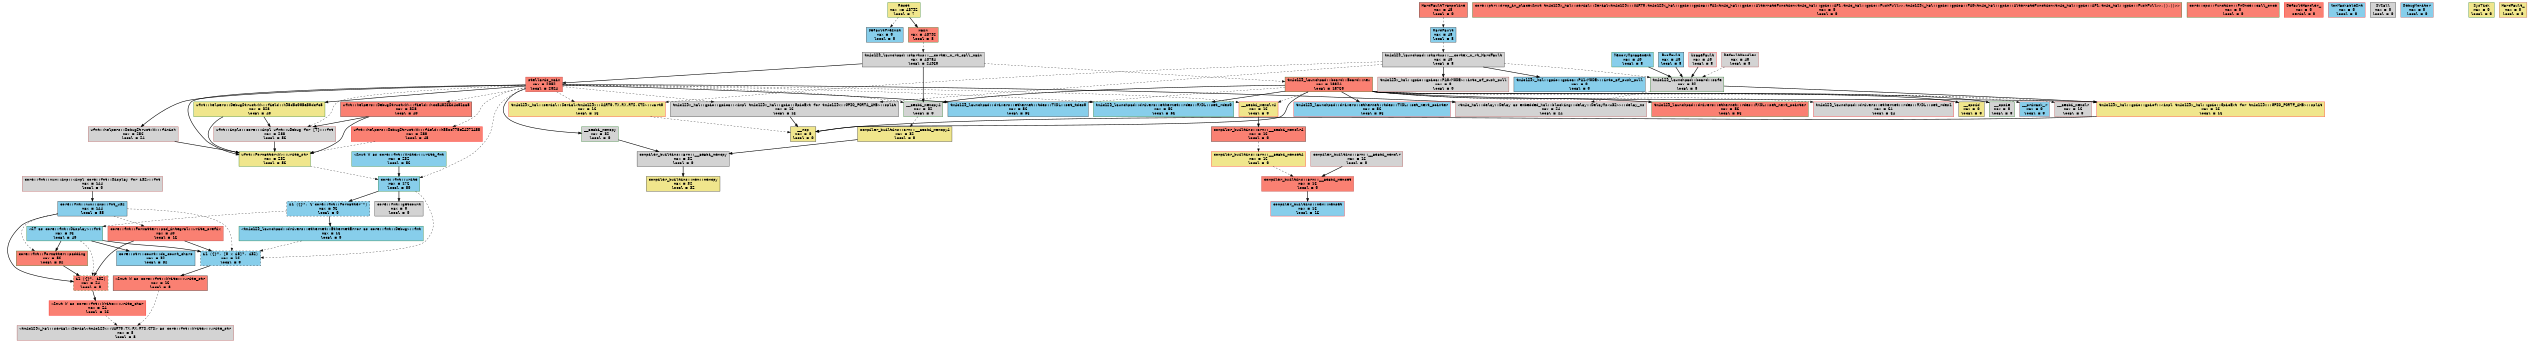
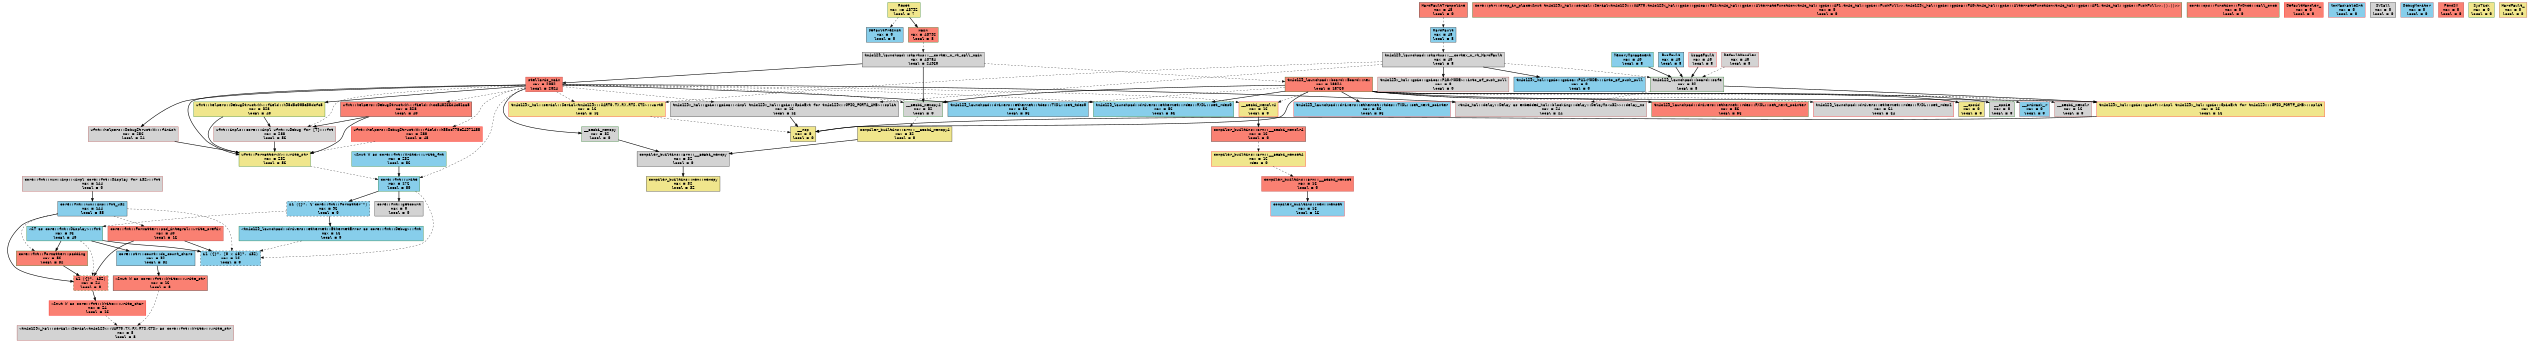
node "DefaultHandler_ max = 0 serial = 0": label "DefaultHandler_ max = 0 serial = 0" -> "DefaultHandler_ max = 0 local = 0"
node "PendSV max = 0 local = 0": added
node "compiler_builtins::arm::__aeabi_memset4 max = 16 local = 0": label "compiler_builtins::arm::__aeabi_memset4 max = 16 local = 0" -> "compiler_builtins::arm::__aeabi_memset4 max = 16 rdes = 0"
node "compiler_builtins::arm::__aeabi_memclr max = 16 local = 0": removed
edge "i1 ({}*, [0 x i8]*, i32) max = 16 local = 0" -> "<&mut W as core::fmt::Write>::write_str max = 16 local = 8": now "core::str::count::do_count_chars max = 32 local = 32" -> "<&mut W as core::fmt::Write>::write_str max = 16 local = 8"
